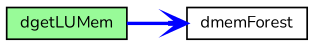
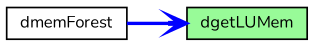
edge "dgetLUMem" -> "dmemForest": reversed
